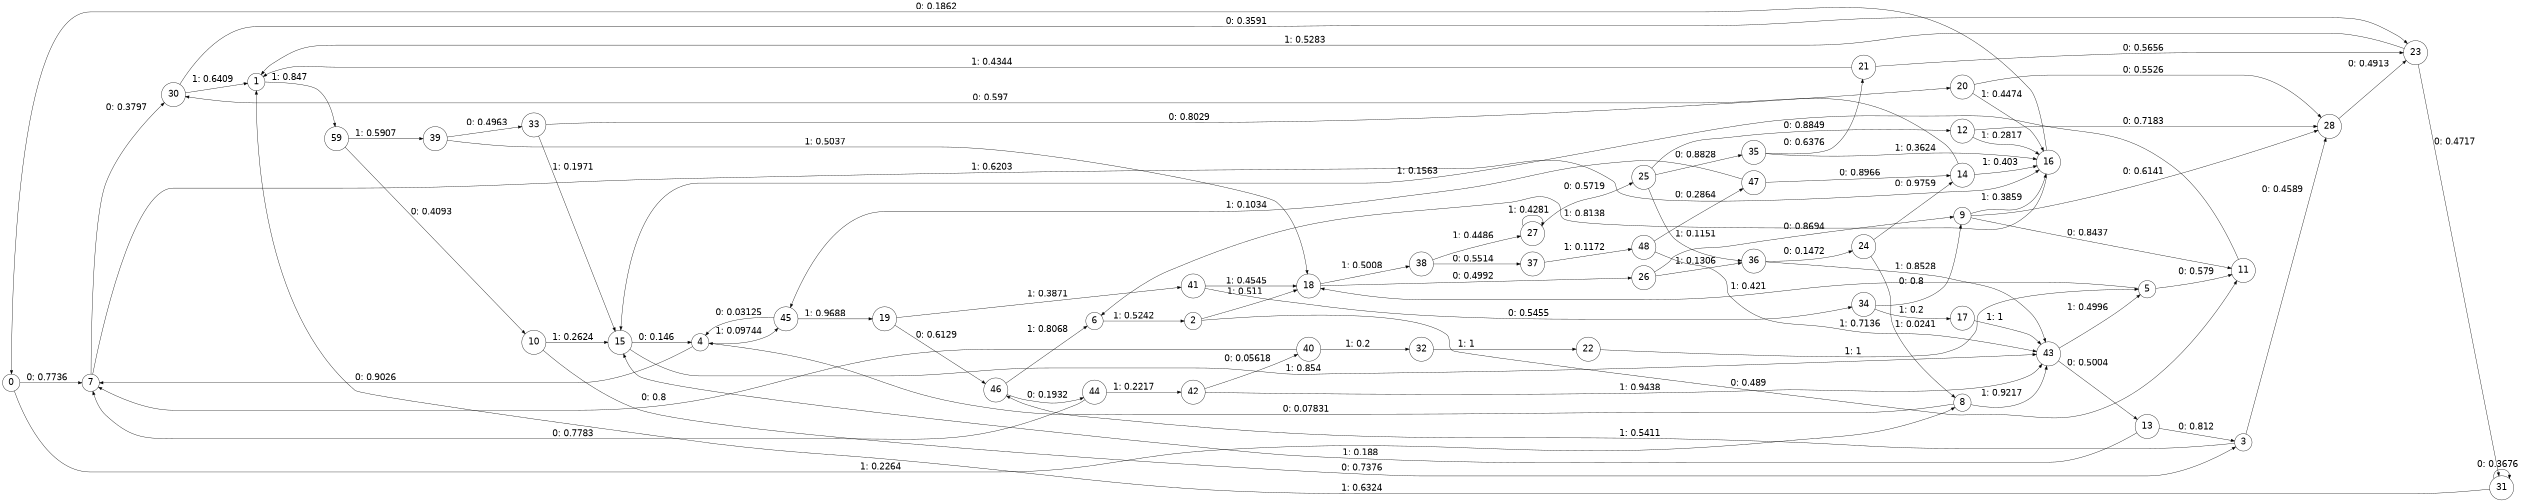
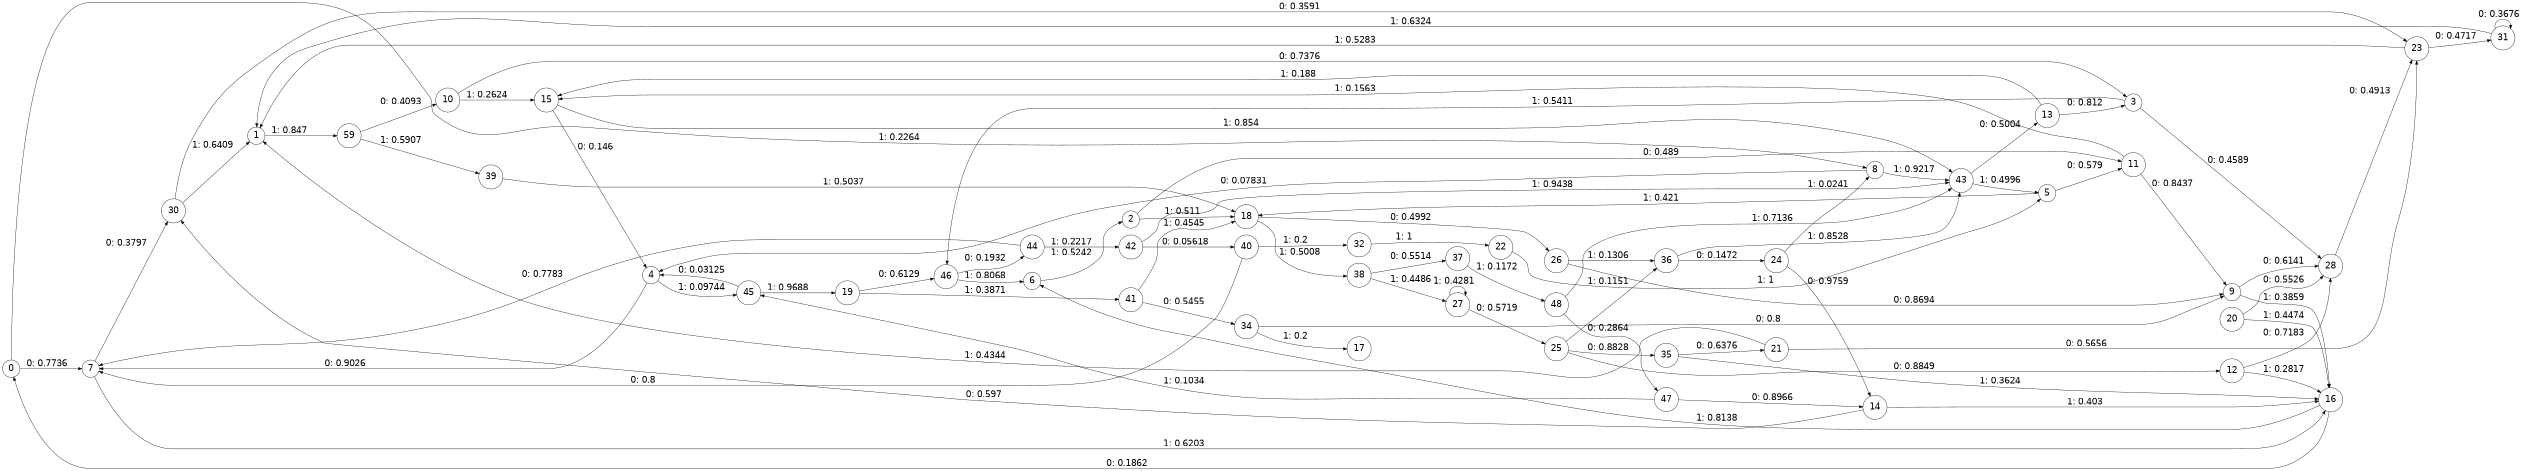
node "33": removed
edge "9" -> "11": reversed
edge "17" -> "43": removed, label "1: 1"
